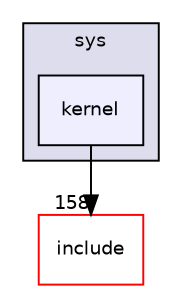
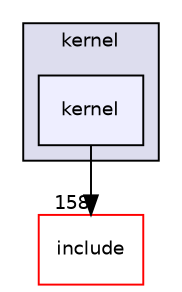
cluster "sys": label "sys" -> "kernel"
